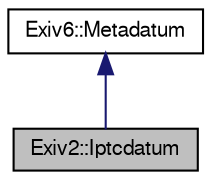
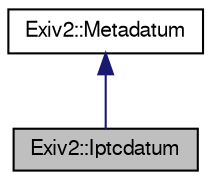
node "Exiv6::Metadatum": label "Exiv6::Metadatum" -> "Exiv2::Metadatum"
